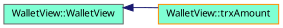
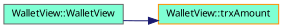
edge "WalletView::trxAmount" -> "WalletView::WalletView": reversed
